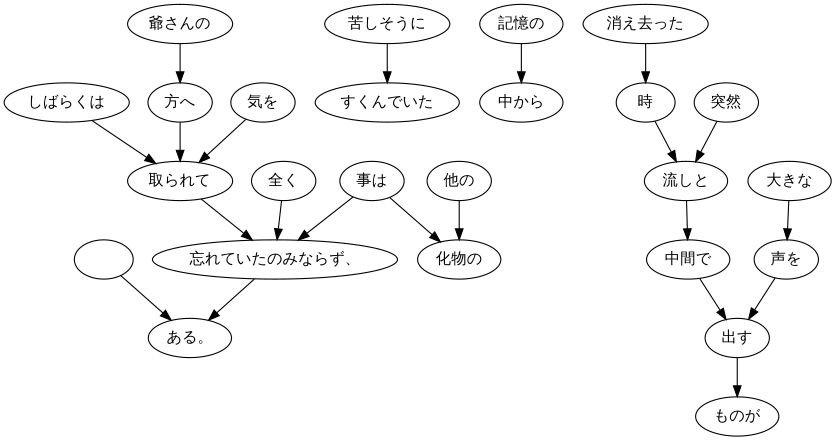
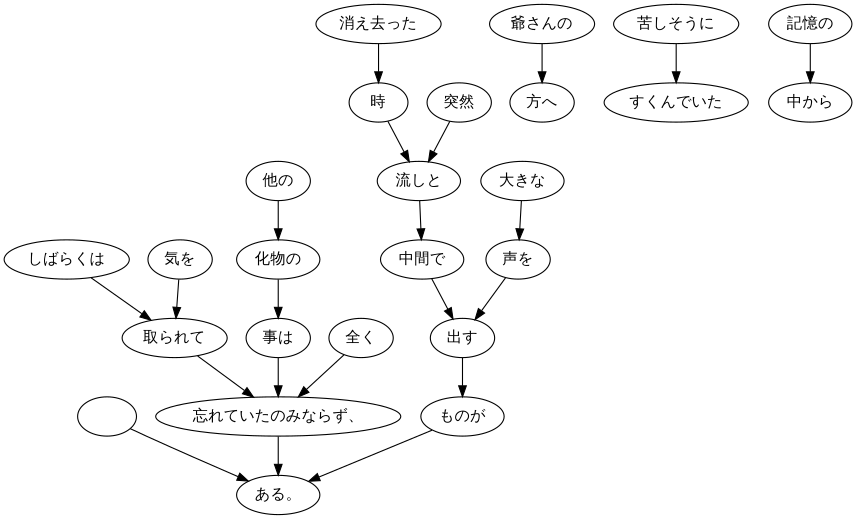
edge "方へ" -> "取られて": removed
edge "事は" -> "化物の": reversed
edge "ものが" -> "ある。": added
